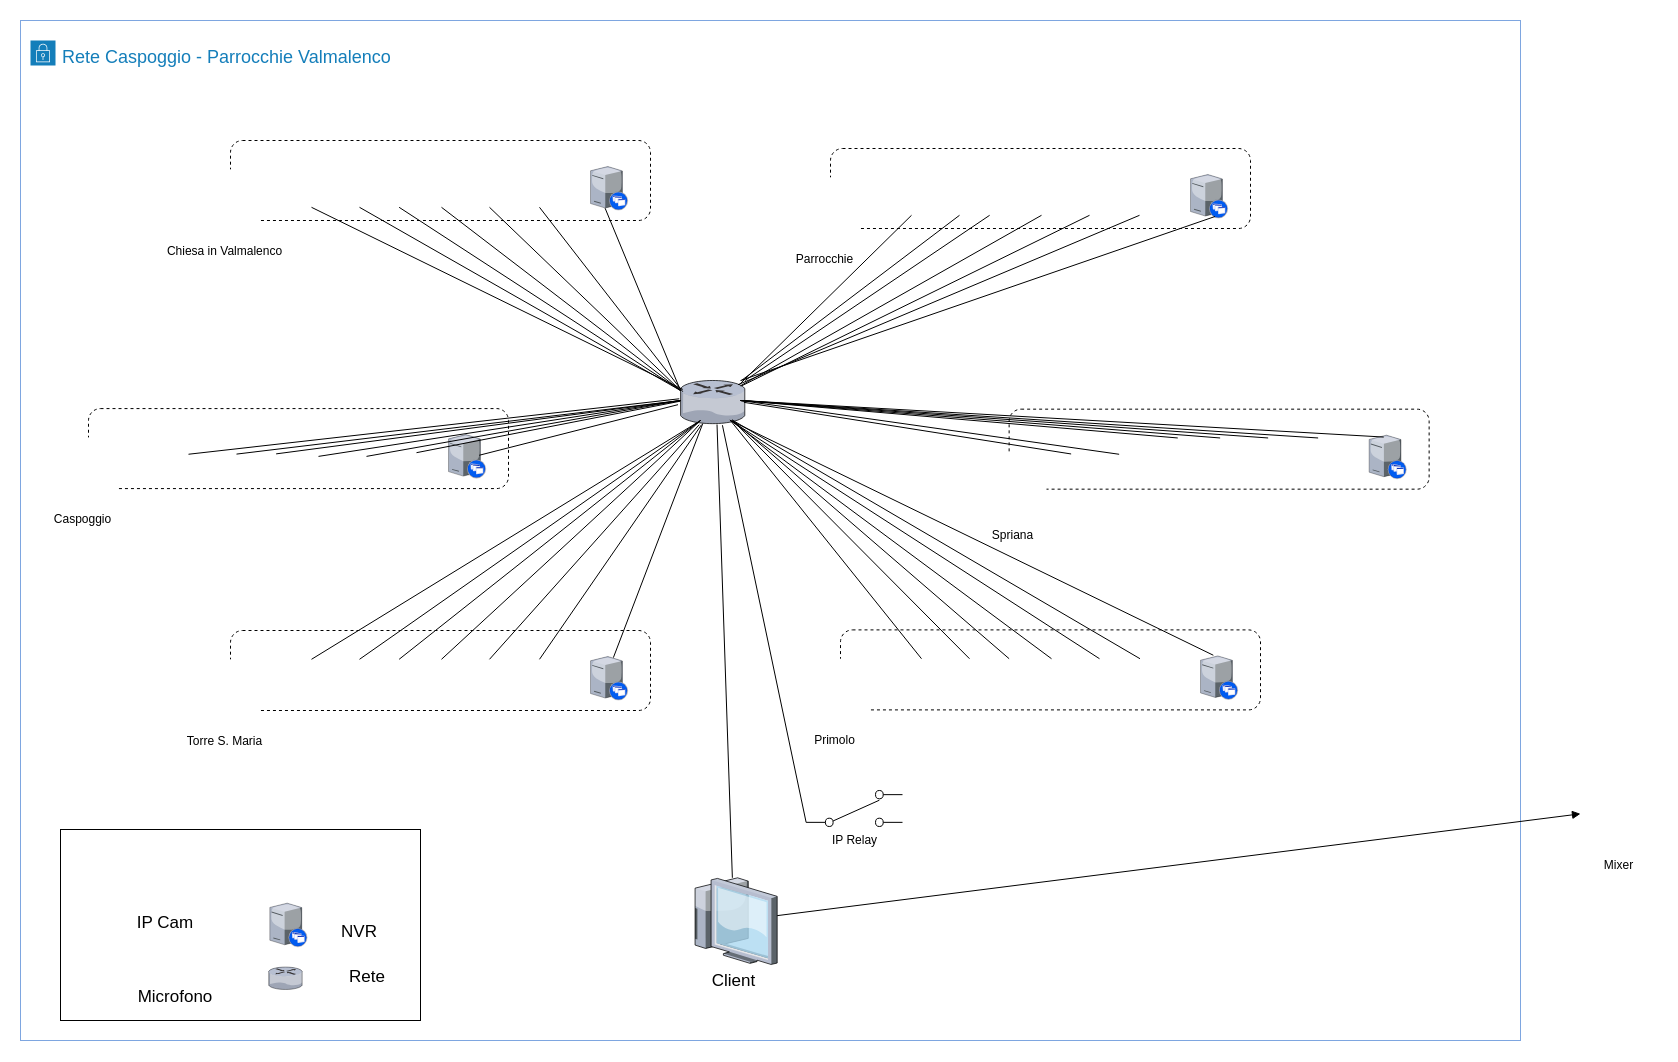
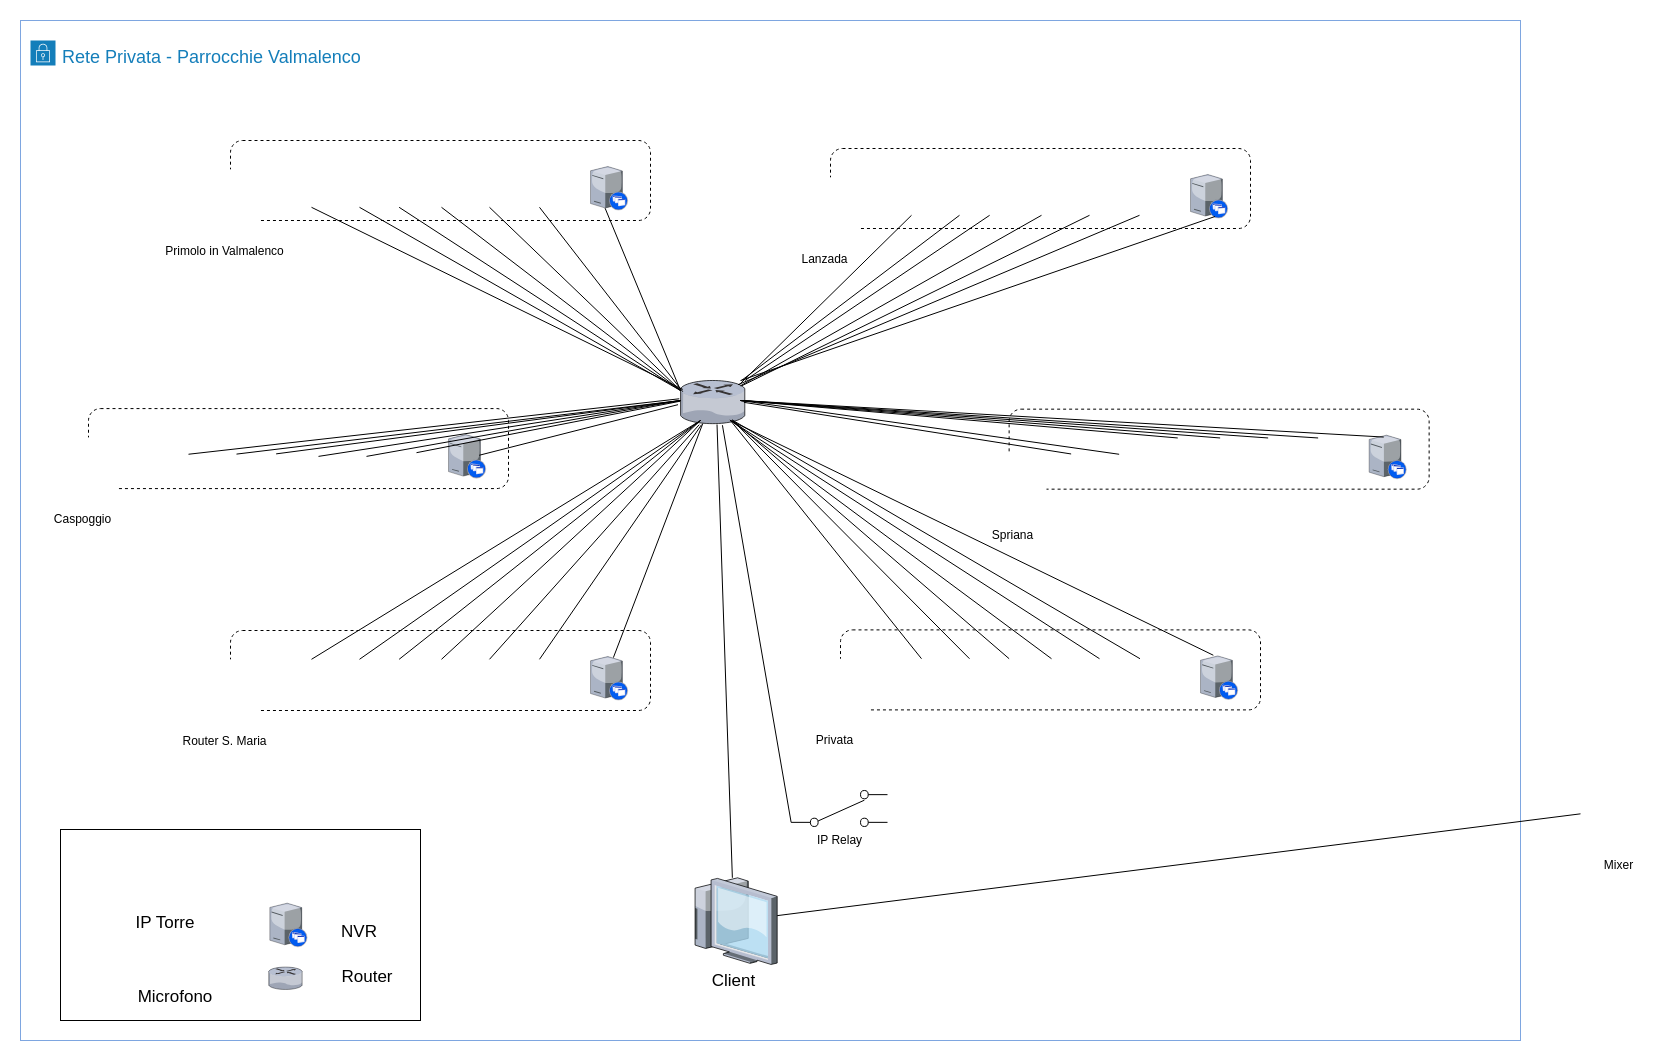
node "Rete Caspoggio - Parrocchie Valmalenco": label "Rete Caspoggio - Parrocchie Valmalenco" -> "Rete Privata - Parrocchie Valmalenco"
node "Chiesa in Valmalenco": label "Chiesa in Valmalenco" -> "Primolo in Valmalenco"
node "Parrocchie": label "Parrocchie" -> "Lanzada"
node "Primolo": label "Primolo" -> "Privata"
node "Torre S. Maria": label "Torre S. Maria" -> "Router S. Maria"
node "IP Relay": moved (854, 809) -> (839, 809)
edge "Client" -> "Mixer": arrowhead block -> none
node "IP Cam": label "IP Cam" -> "IP Torre"
node "Rete": label "Rete" -> "Router"
